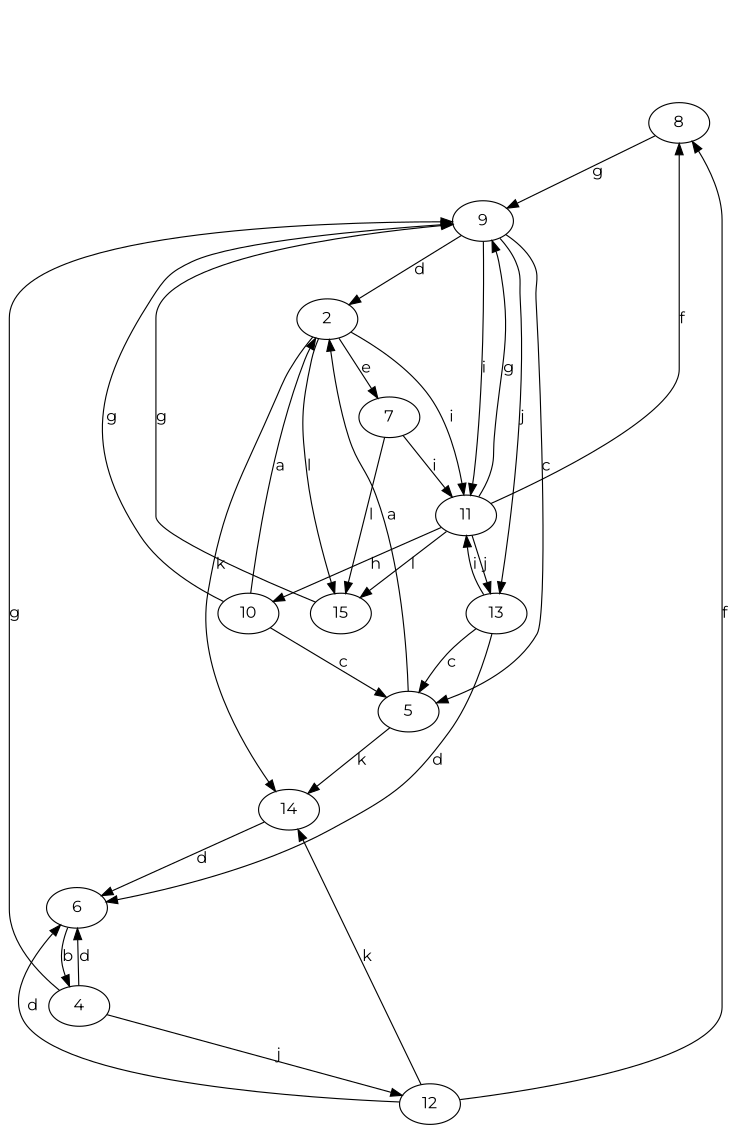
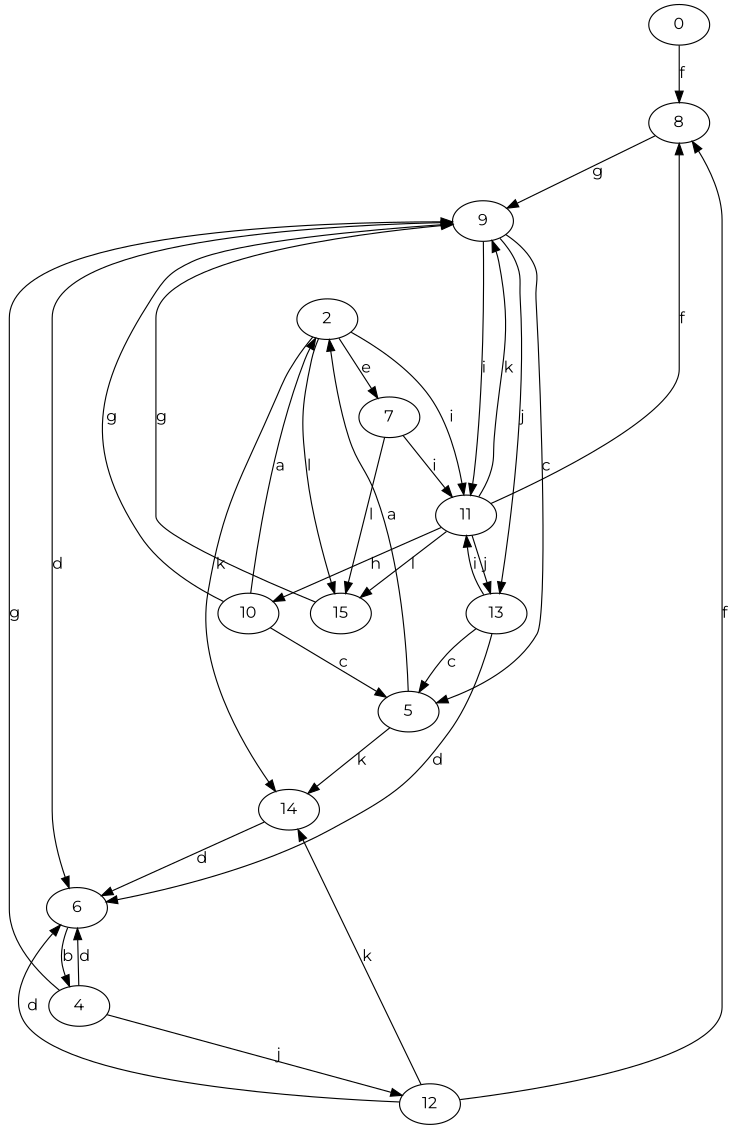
node "0": added
edge "9" -> "2": now "9" -> "6"
edge "11" -> "9": label "g" -> "k"
